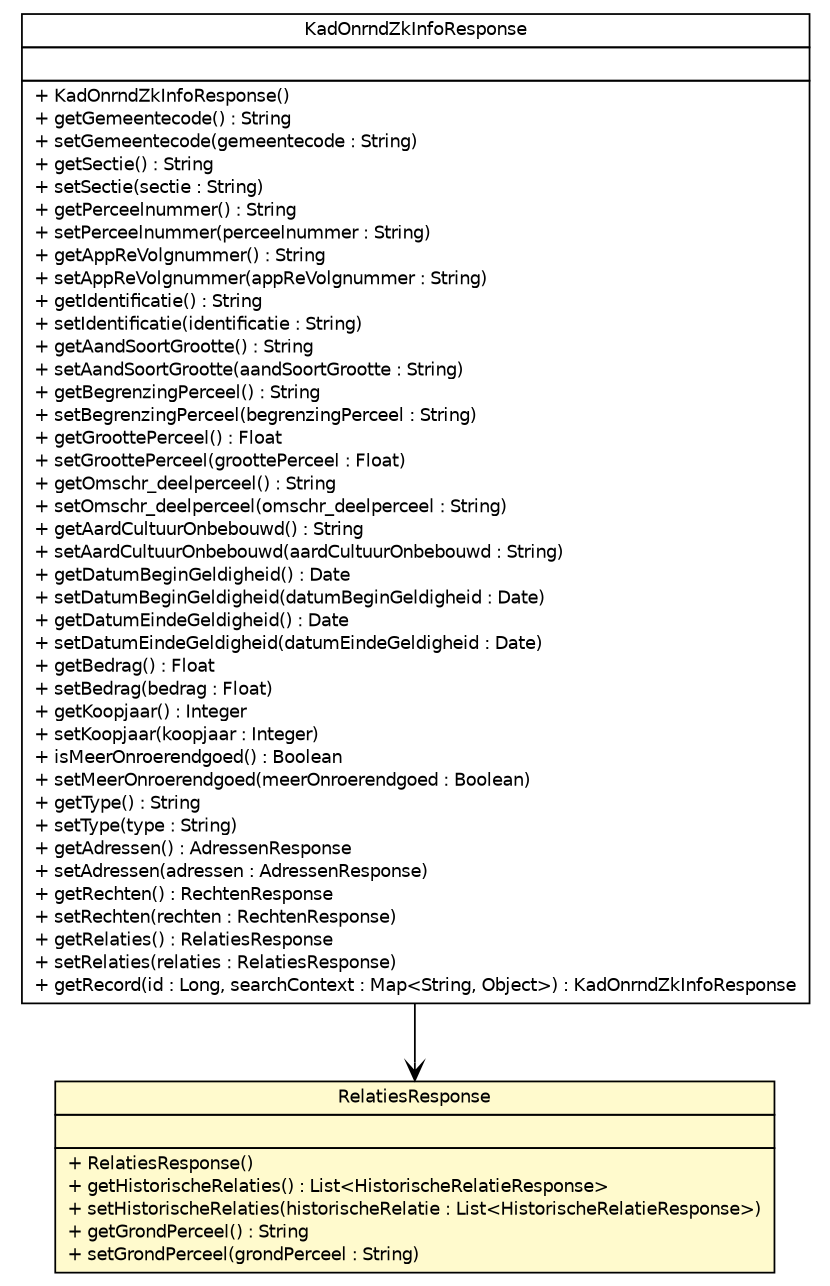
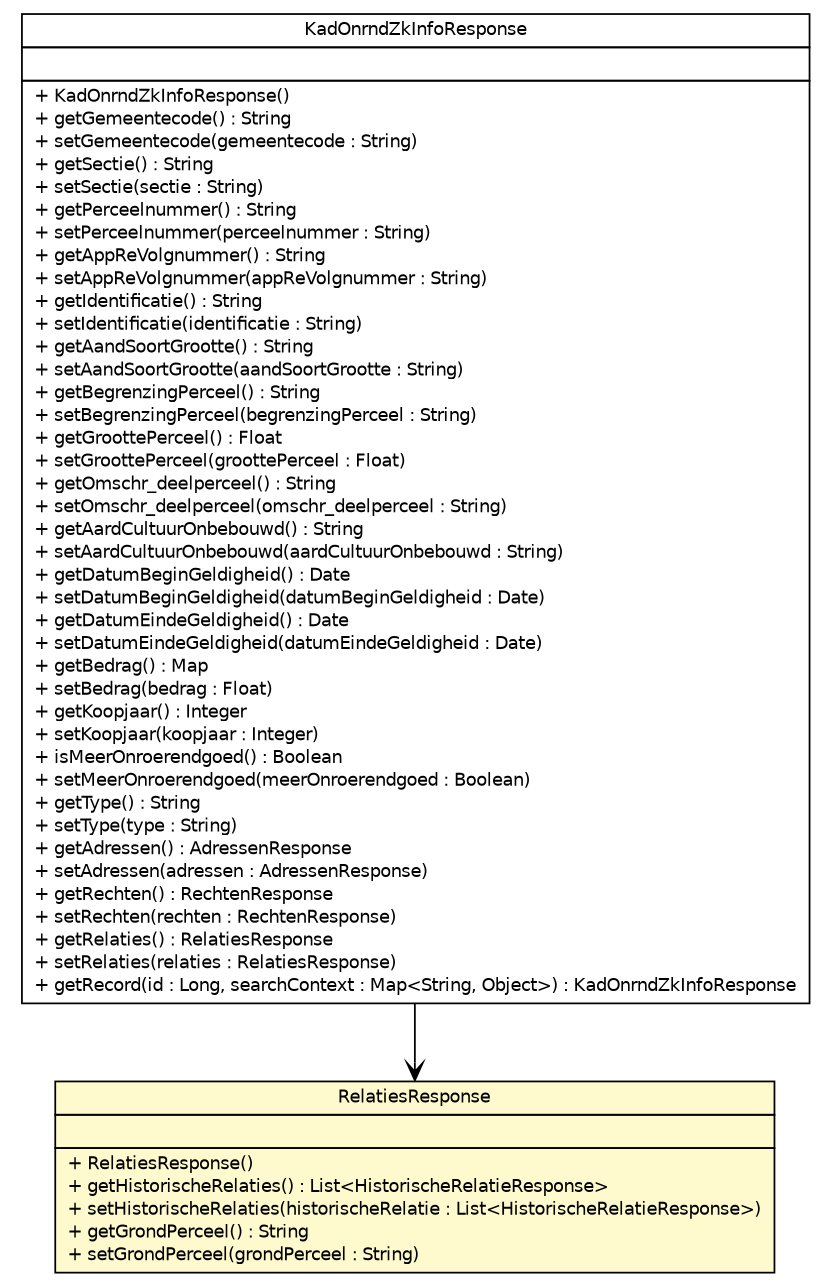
node "KadOnrndZkInfoResponse": text "+ getBedrag() : Float" -> "+ getBedrag() : Map"
